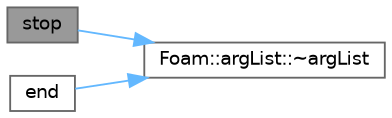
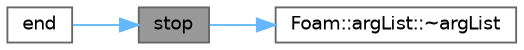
edge "end" -> "Foam::argList::~argList": now "end" -> "stop"
